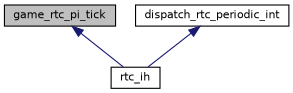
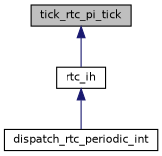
node "game_rtc_pi_tick": label "game_rtc_pi_tick" -> "tick_rtc_pi_tick"
edge "rtc_ih" -> "dispatch_rtc_periodic_int": reversed
